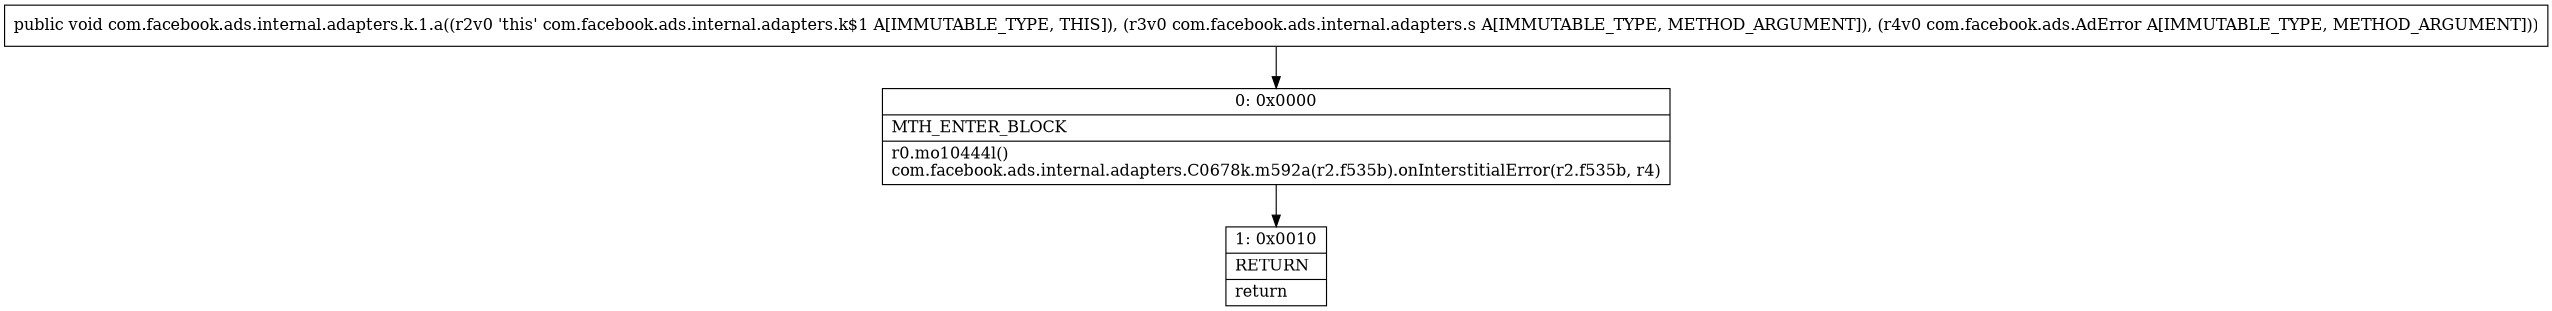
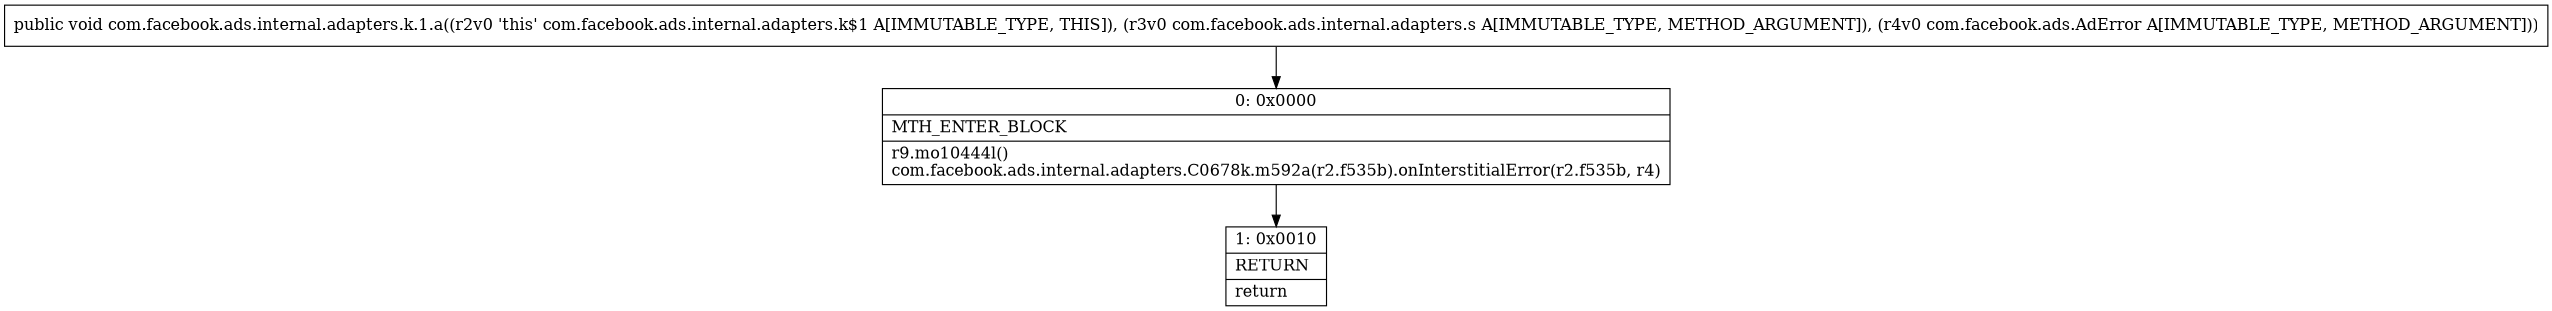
node "0: 0x0000": text "r0.mo10444l()" -> "r9.mo10444l()"
